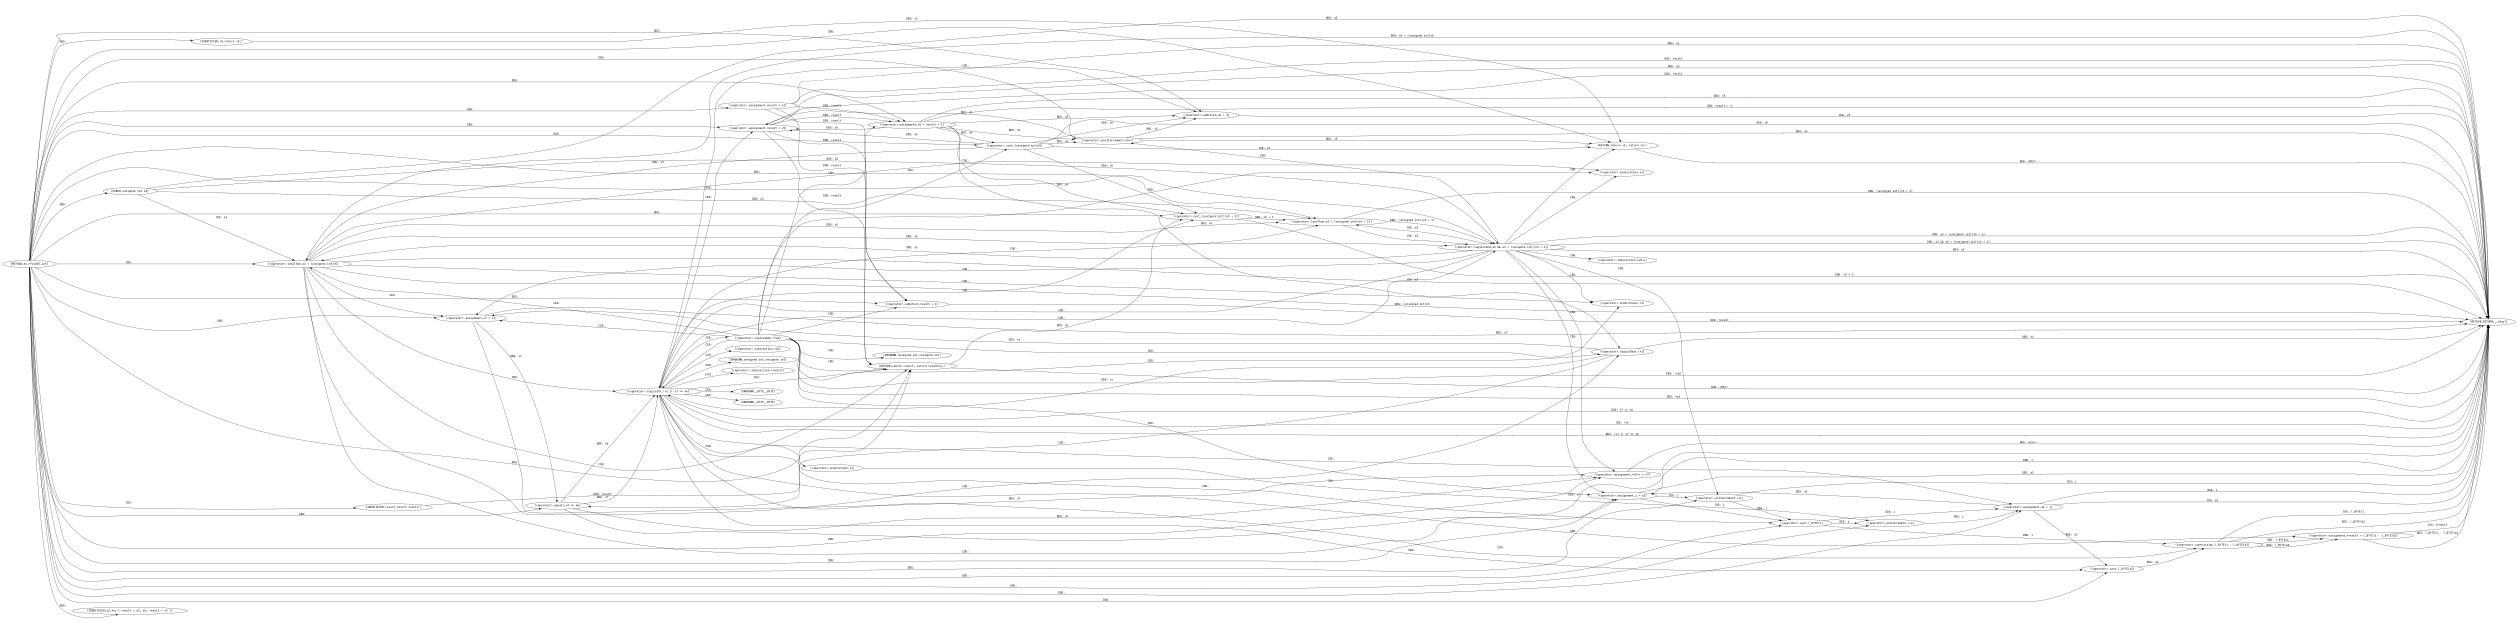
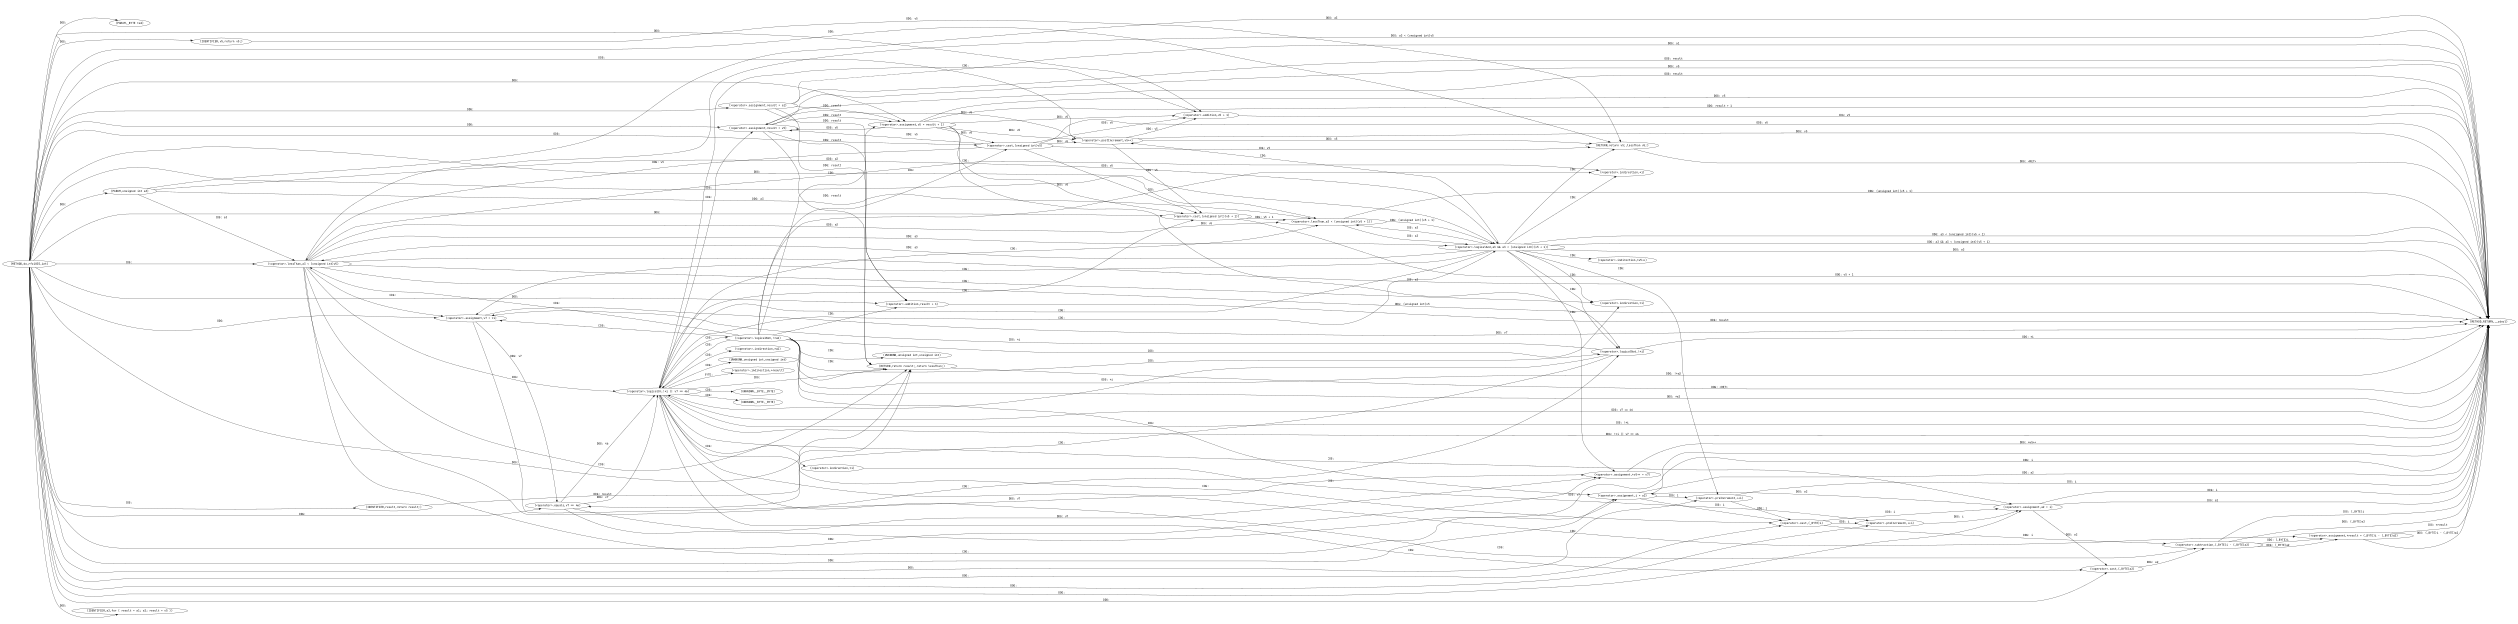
node "(PARAM,_BYTE *a2)": added
node "(RETURN,return v5;,return v5;)": label "(RETURN,return v5;,return v5;)" -> "(RETURN,return v5;,lessThan v5;)"
edge "(RETURN,return result;,return lessThan;)" -> "(<operator>.cast,(unsigned int)(v5 + 1))": now "(<operator>.postIncrement,v5++)" -> "(<operator>.cast,(unsigned int)(v5 + 1))"
edge "(<operator>.logicalAnd,a3 && a3 < (unsigned int)(v5 + 1))" -> "(<operator>.assignment,i = a2)": now "(<operator>.logicalAnd,a3 && a3 < (unsigned int)(v5 + 1))" -> "(<operator>.logicalNot,!*i)"
